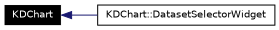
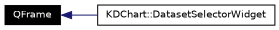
node "KDChart": label "KDChart" -> "QFrame"
